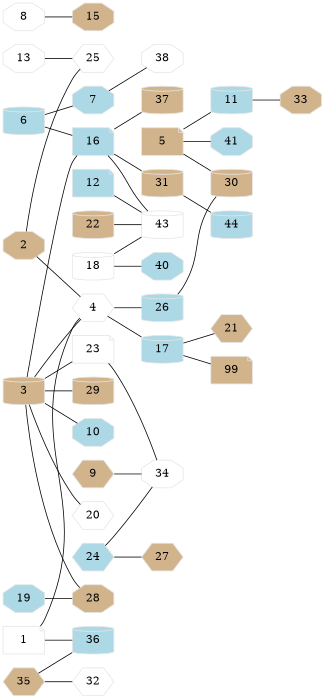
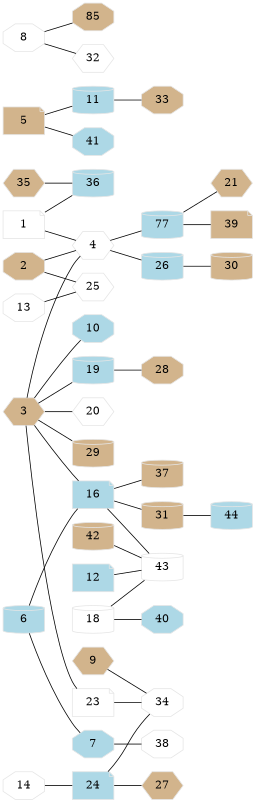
node "15": label "15" -> "85"
edge "5" -- "30": removed
node "22": label "22" -> "42"
node "17": label "17" -> "77"
node "99": label "99" -> "39"
node "3": shape cylinder -> hexagon
edge "3" -- "28": now "3" -- "19"
node "24": shape hexagon -> note
node "19": shape octagon -> cylinder
edge "35" -- "32": now "8" -- "32"
node "14": added
